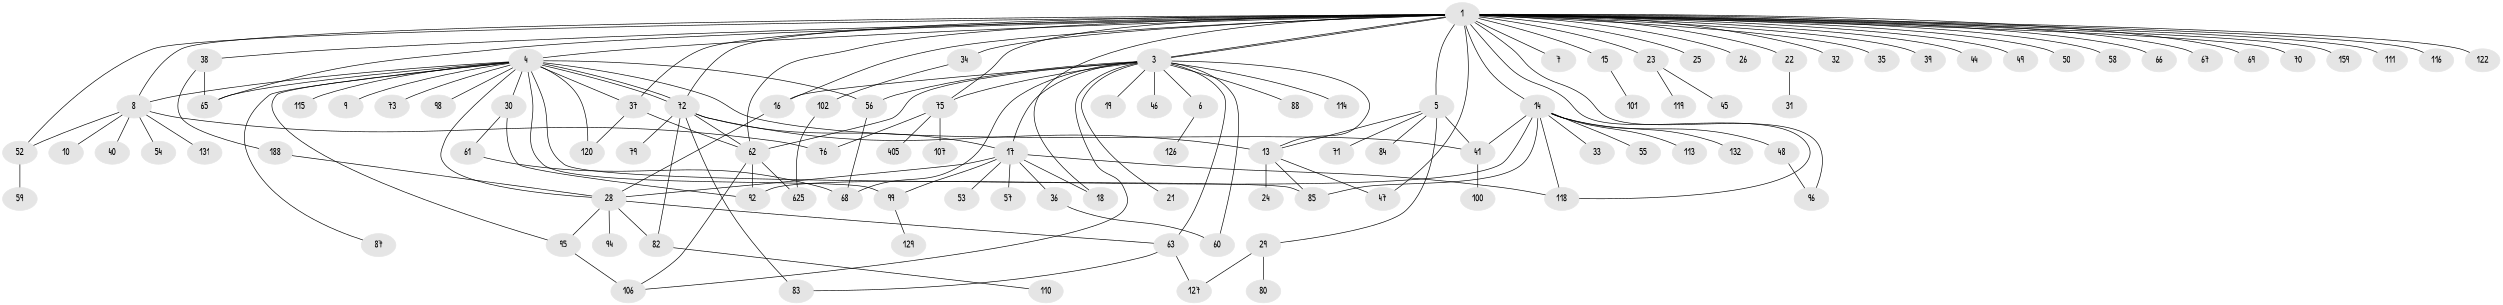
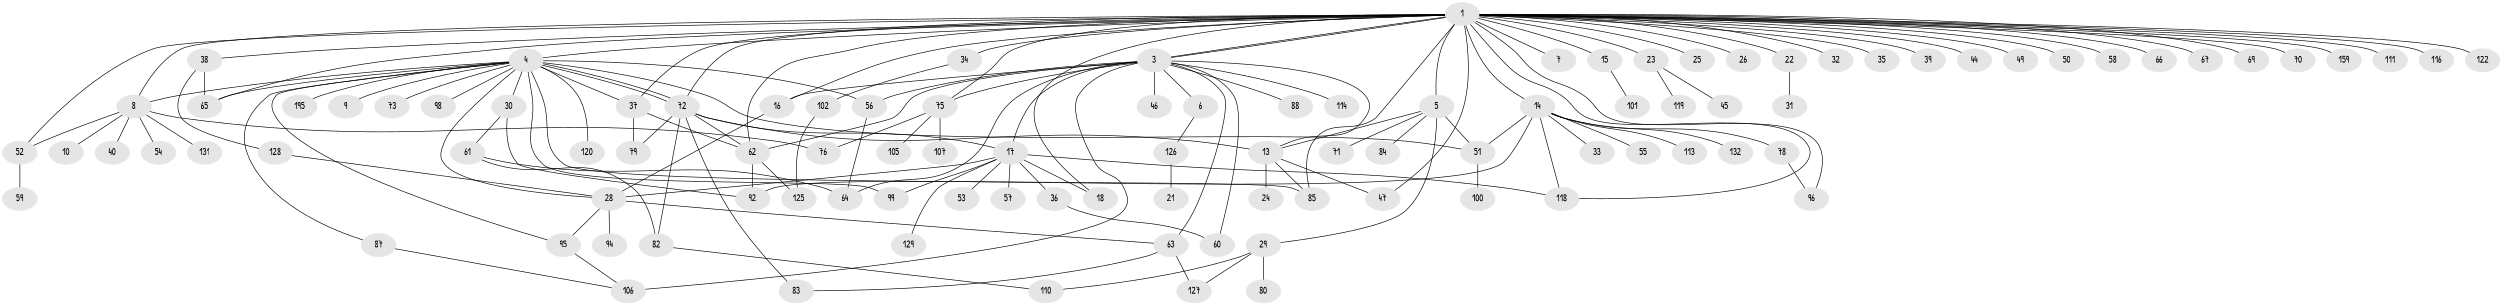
node "115": label "115" -> "195"
node "19": removed
edge "3" -- "21": now "126" -- "21"
edge "37" -- "120": now "37" -- "79"
node "188": label "188" -> "128"
node "405": label "405" -> "105"
node "41": label "41" -> "51"
node "48": label "48" -> "78"
edge "14" -- "85": now "1" -- "85"
node "625": label "625" -> "125"
node "68": label "68" -> "64"
edge "99" -- "129": now "17" -- "129"
edge "28" -- "82": now "61" -- "82"
edge "62" -- "106": now "87" -- "106"
edge "29" -- "110": added
